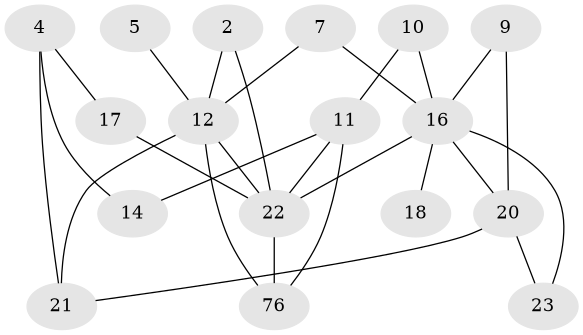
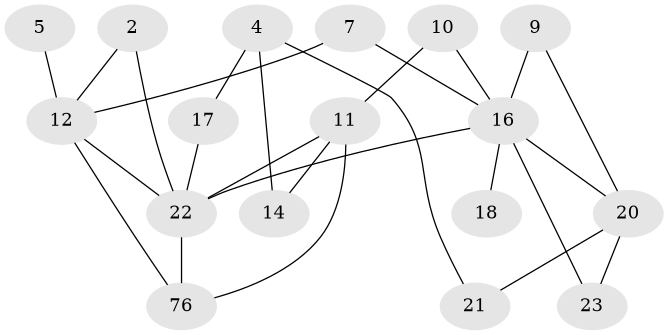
edge "12" -- "21": removed
